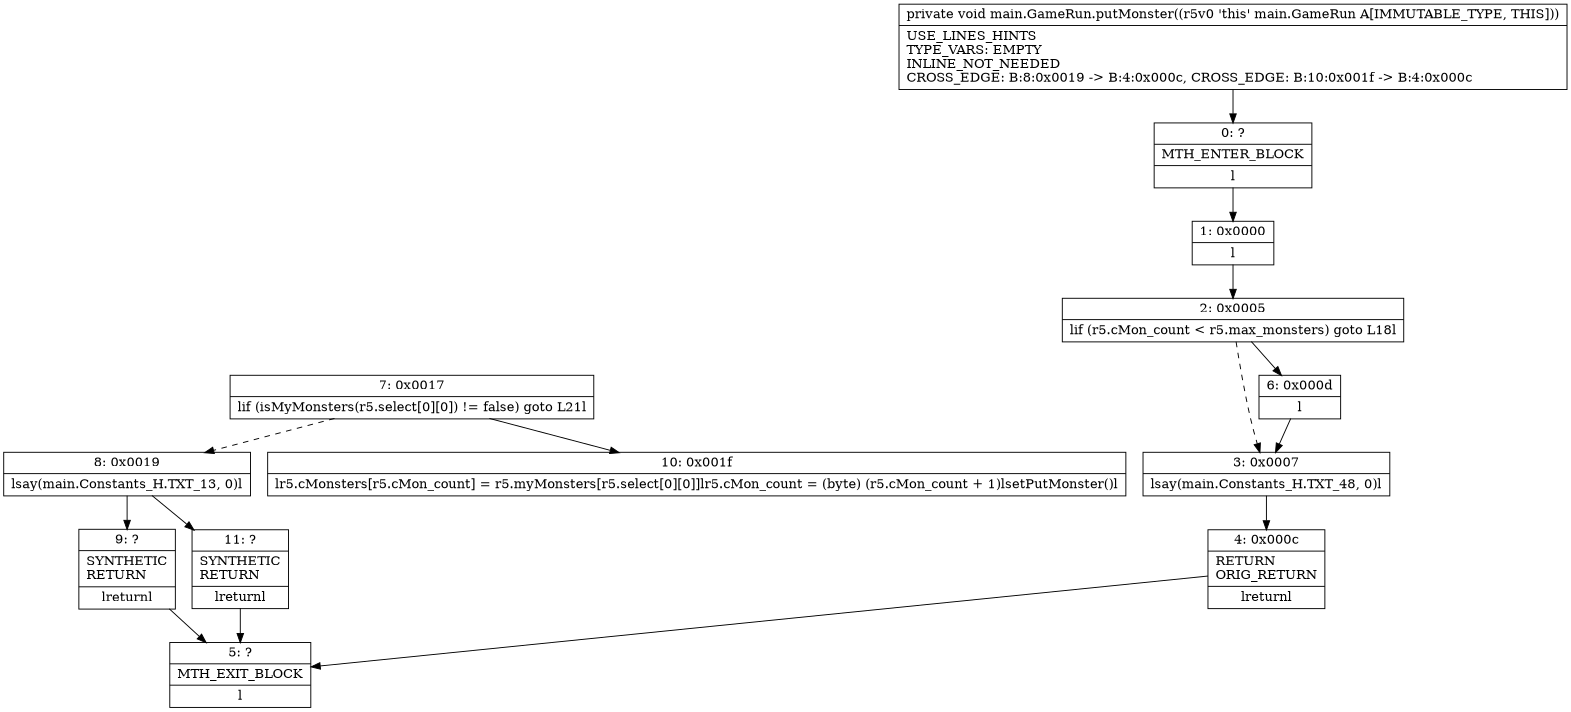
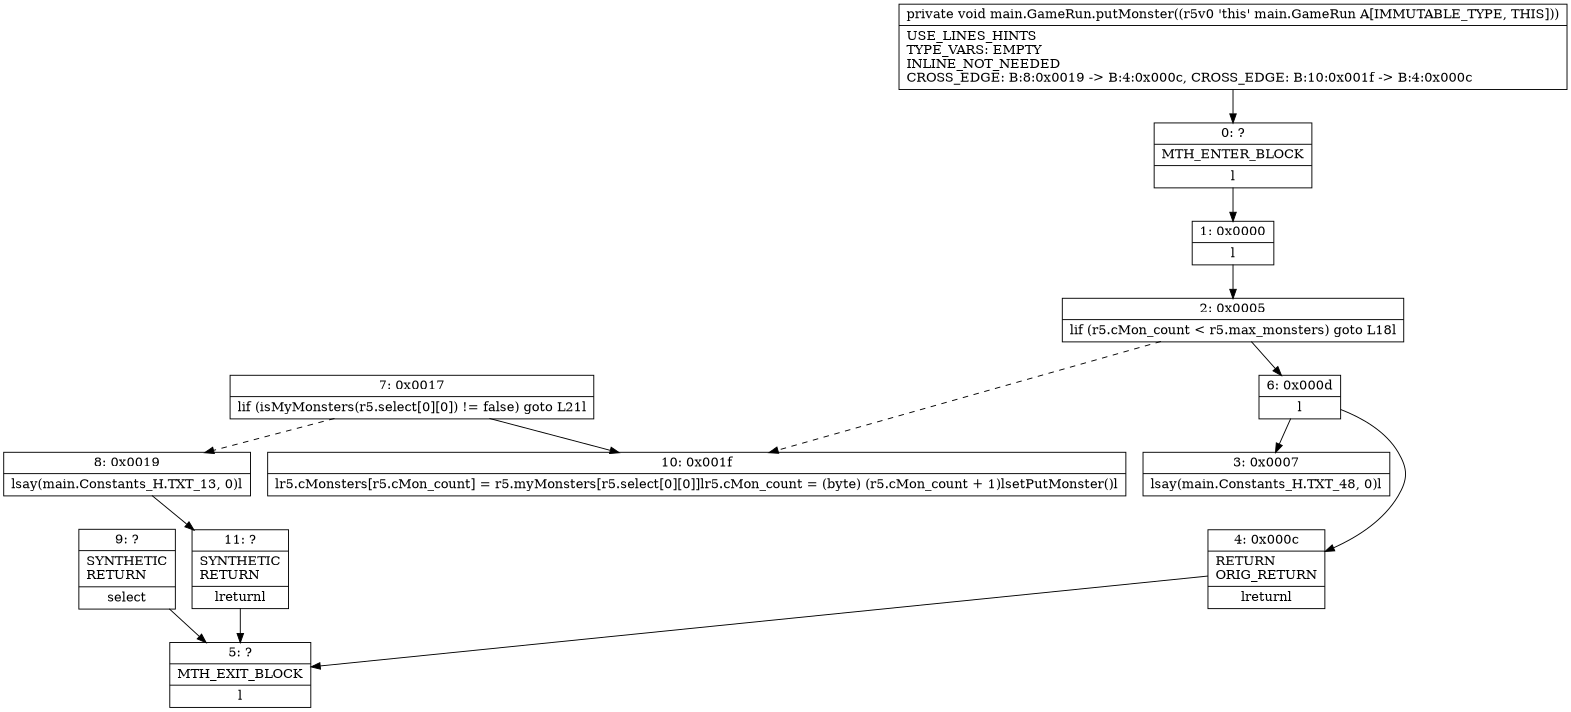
edge "2: 0x0005" -> "3: 0x0007": now "2: 0x0005" -> "10: 0x001f"
edge "8: 0x0019" -> "9: ?": removed
edge "3: 0x0007" -> "4: 0x000c": now "6: 0x000d" -> "4: 0x000c"
node "9: ?": text "lreturnl" -> "select"
